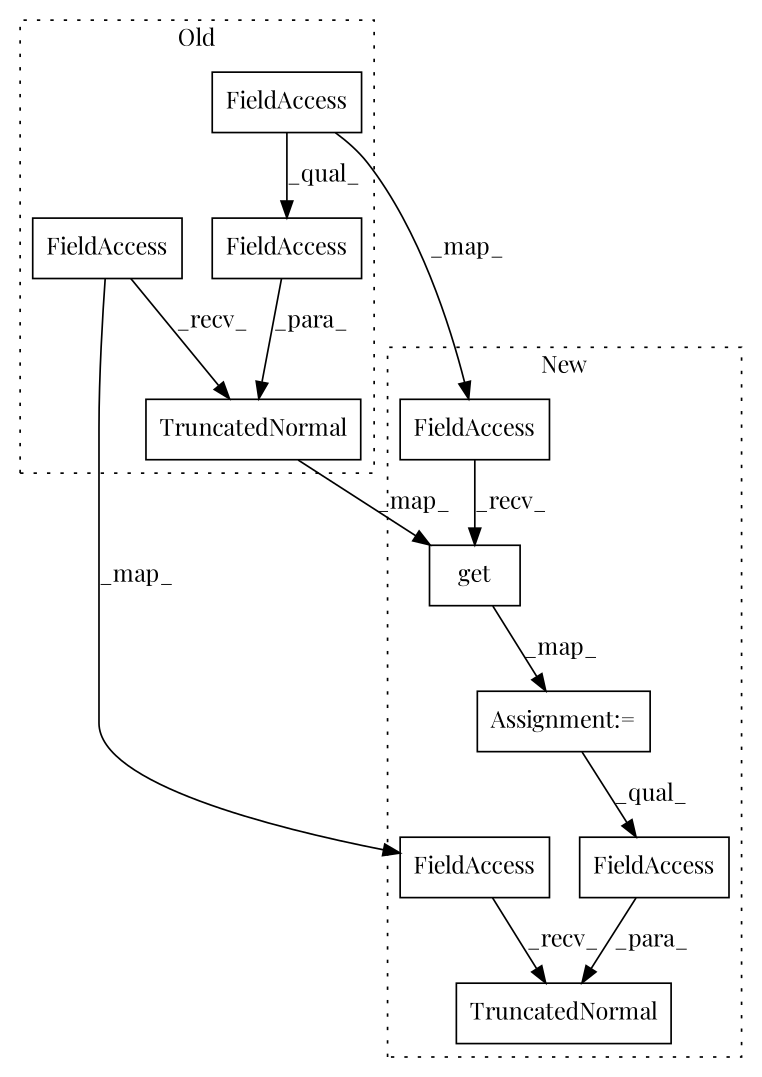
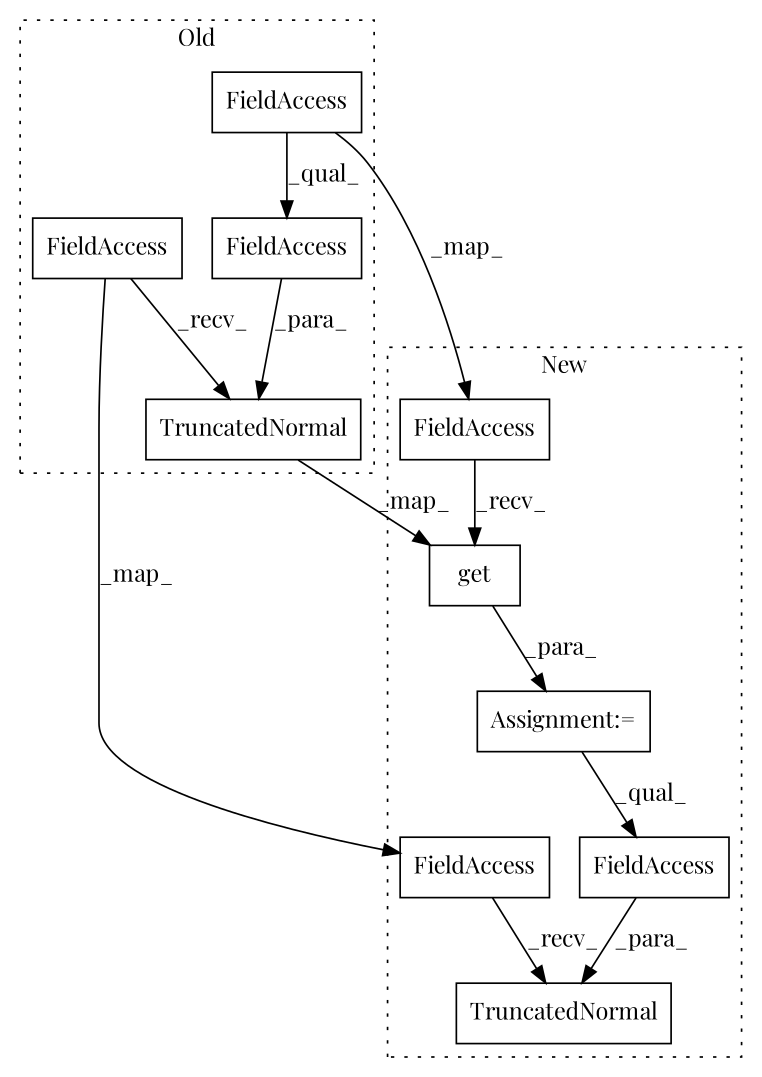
edge "get" -> "Assignment:=": label "_map_" -> "_para_"
